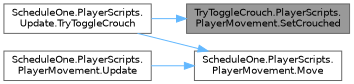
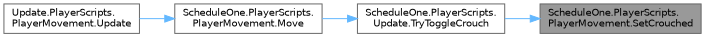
node "TryToggleCrouch.PlayerScripts. PlayerMovement.SetCrouched": label "TryToggleCrouch.PlayerScripts. PlayerMovement.SetCrouched" -> "ScheduleOne.PlayerScripts. PlayerMovement.SetCrouched"
edge "ScheduleOne.PlayerScripts. Update.TryToggleCrouch" -> "ScheduleOne.PlayerScripts. PlayerMovement.Move": reversed
node "ScheduleOne.PlayerScripts. PlayerMovement.Update": label "ScheduleOne.PlayerScripts. PlayerMovement.Update" -> "Update.PlayerScripts. PlayerMovement.Update"
